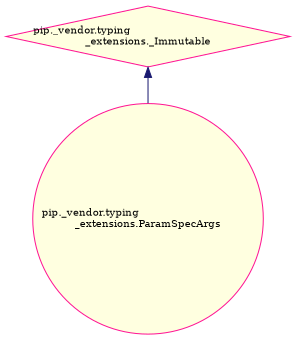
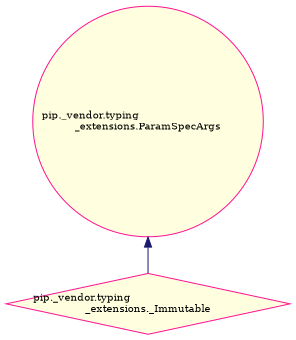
edge "pip._vendor.typing _extensions.ParamSpecArgs" -> "pip._vendor.typing _extensions._Immutable": reversed
